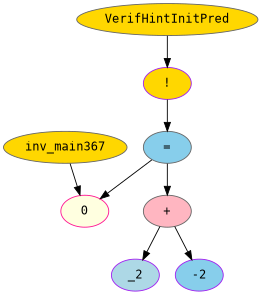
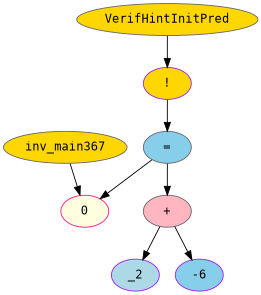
node "-2": label "-2" -> "-6"
